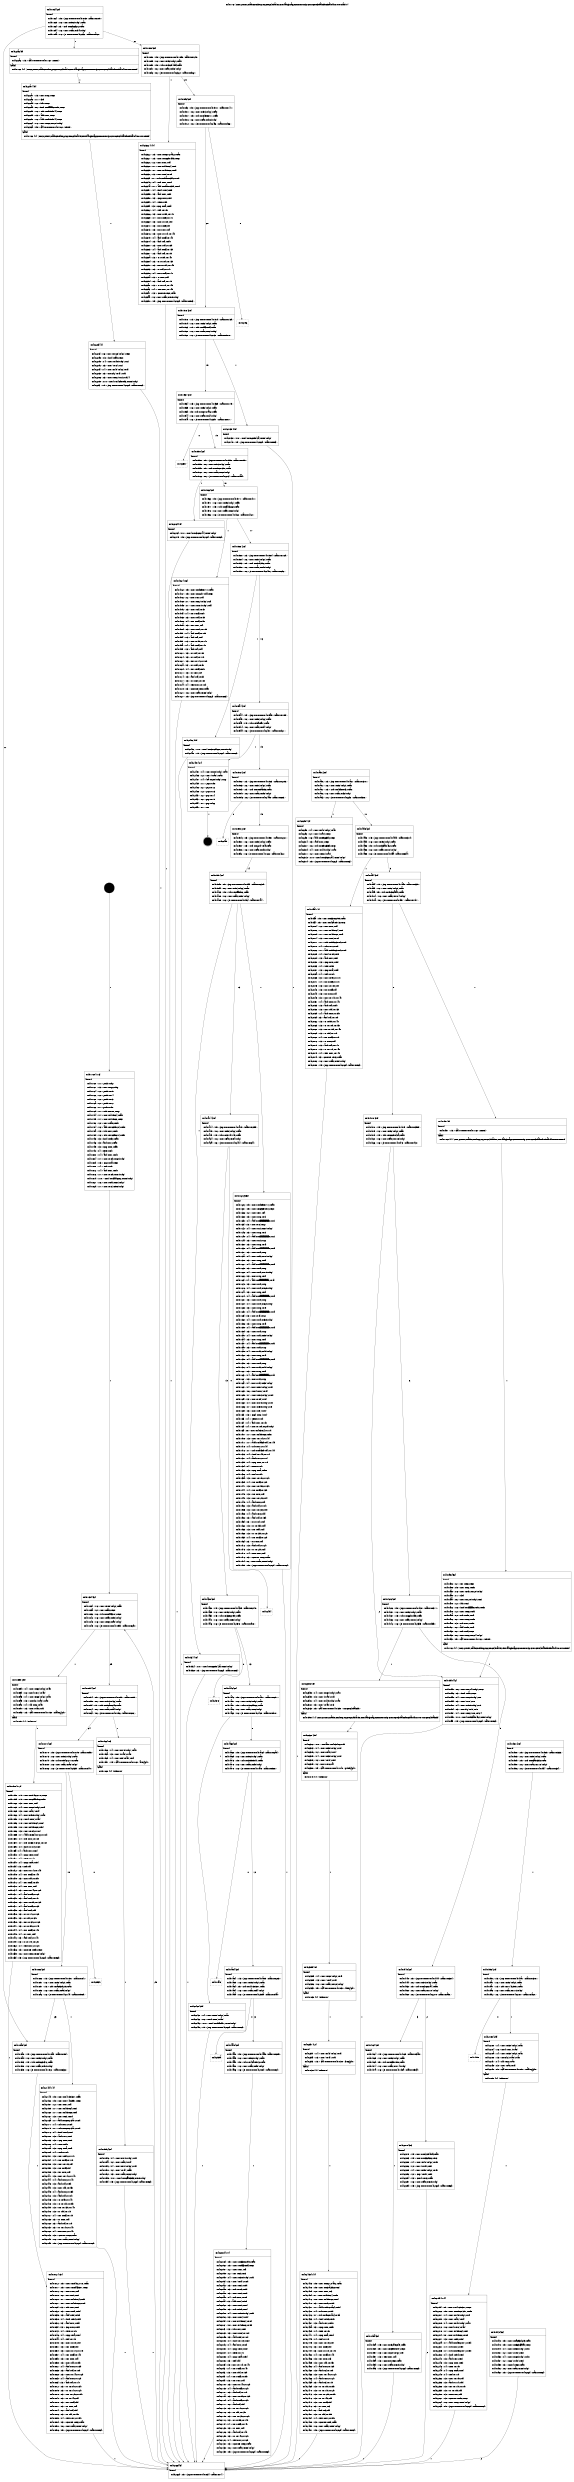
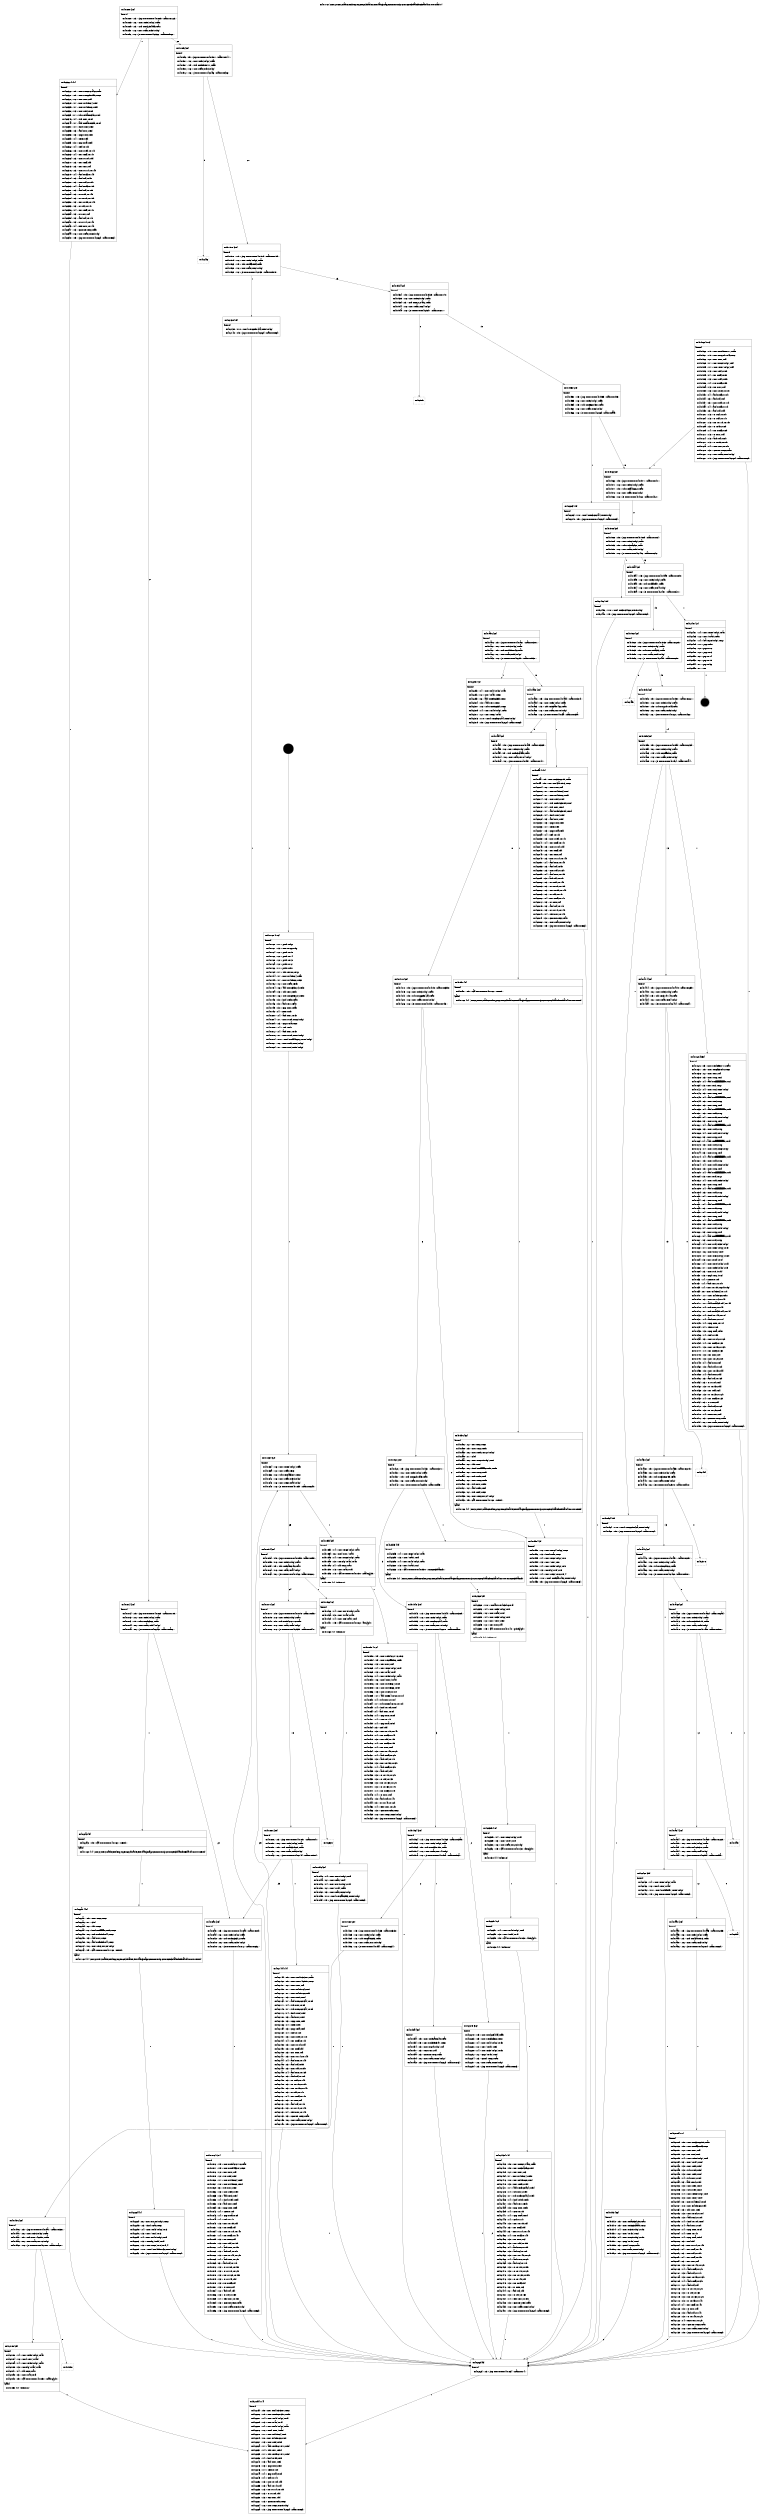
edge "0x4018c4 [28]" -> "0x4018e0 [28]": reversed
edge "0x40196c [28]" -> "0x401bc2 [106]": reversed
edge "0x401b64 [28]" -> "0x401b80 [28]": added, label "2"
edge "0x4021fd [114]" -> "0x40262f [5]": reversed
